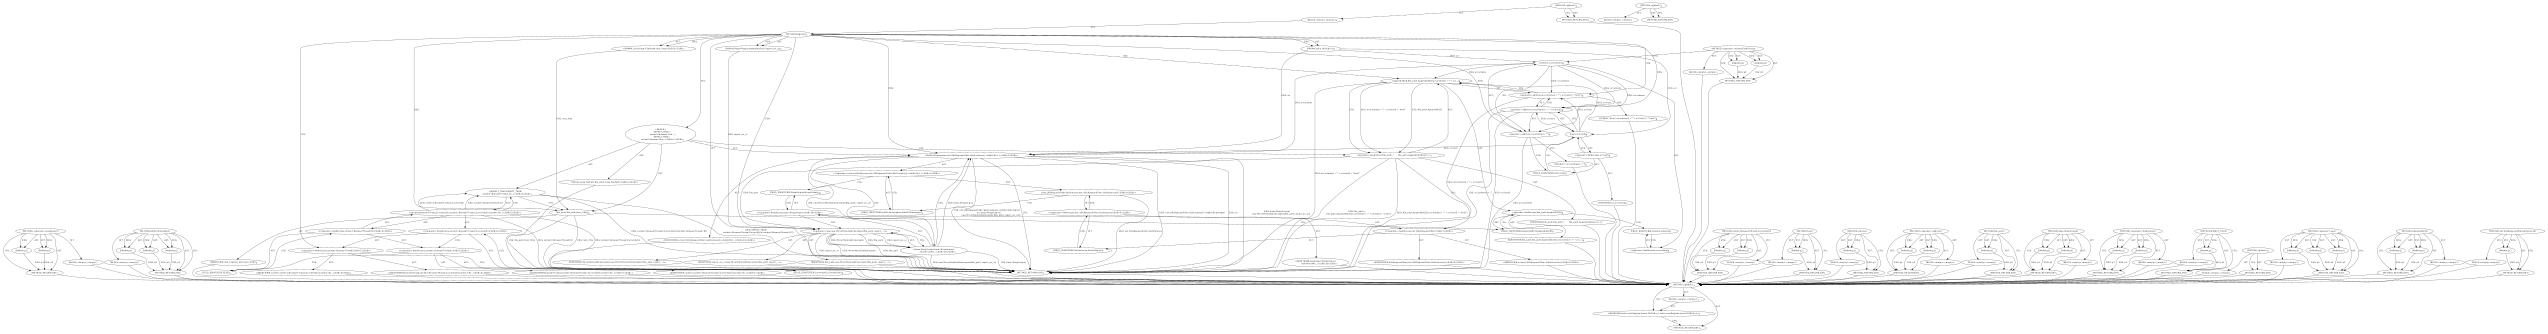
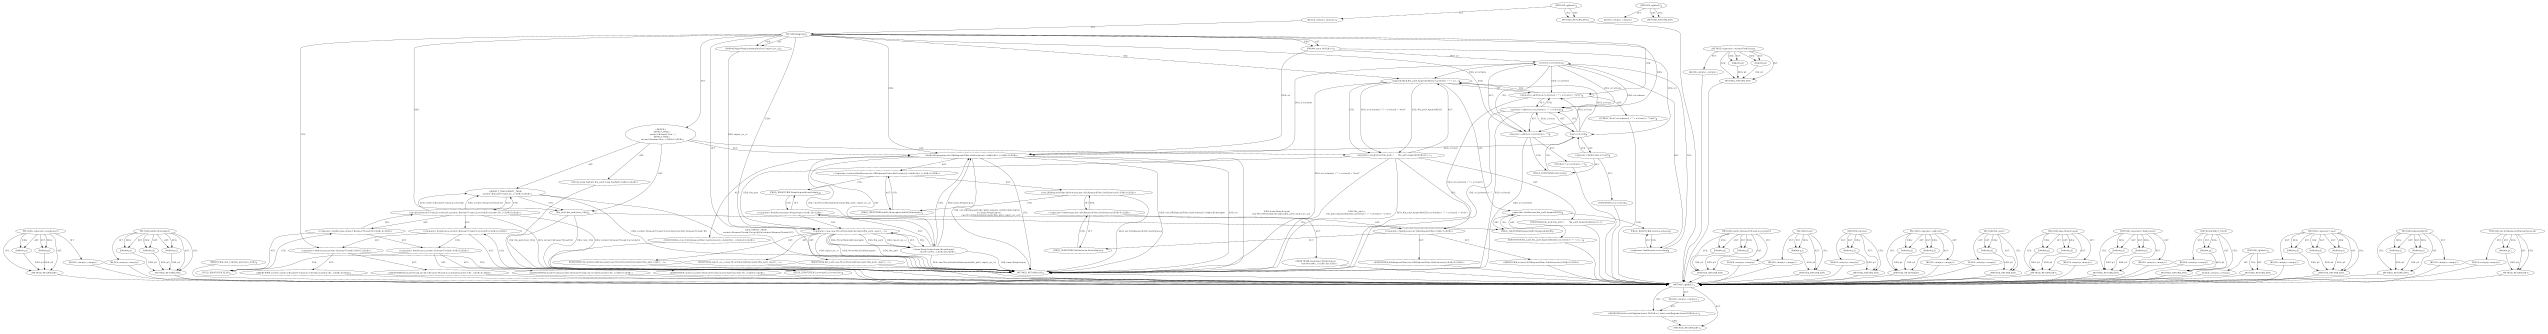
node "<(PARAM,const base::FilePath& root_http)<SUB>2</SUB>>": removed
edge "(METHOD,<operator>.indirectFieldAccess)" -> "(scheme,url.scheme())": now "(<operator>.fieldAccess,url.scheme)" -> "(scheme,url.scheme())"
edge "(file_path,file_path(root_http))" -> "(IDENTIFIER,root_http,file_path(root_http))": removed, label "AST:"
